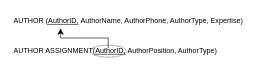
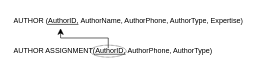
node "AUTHOR ASSIGNMENT(AuthorID, AuthorPosition, AuthorType)": label "AUTHOR ASSIGNMENT(AuthorID, AuthorPosition, AuthorType)" -> "AUTHOR ASSIGNMENT(AuthorID, AuthorPhone, AuthorType)"
